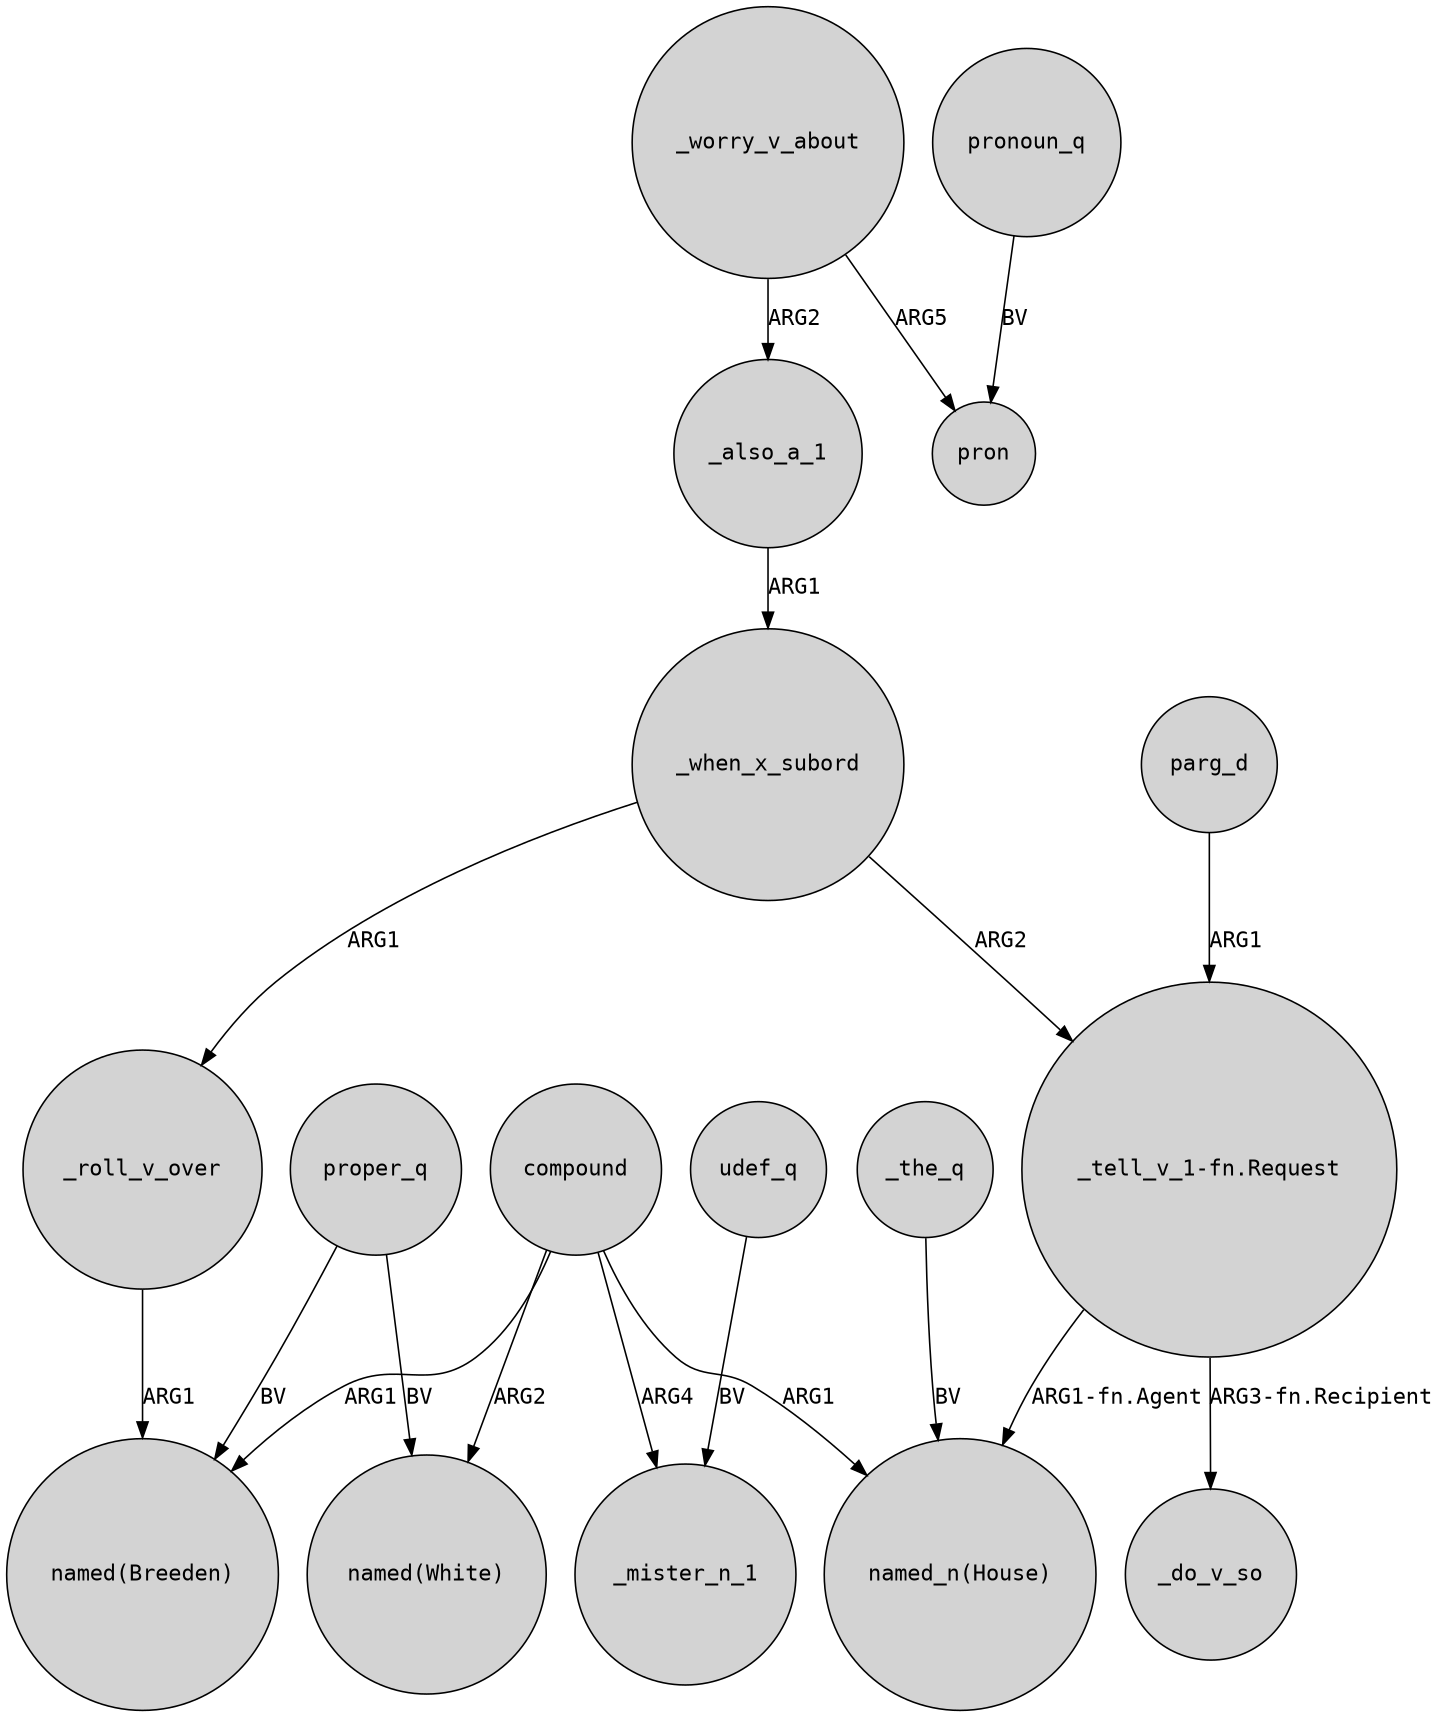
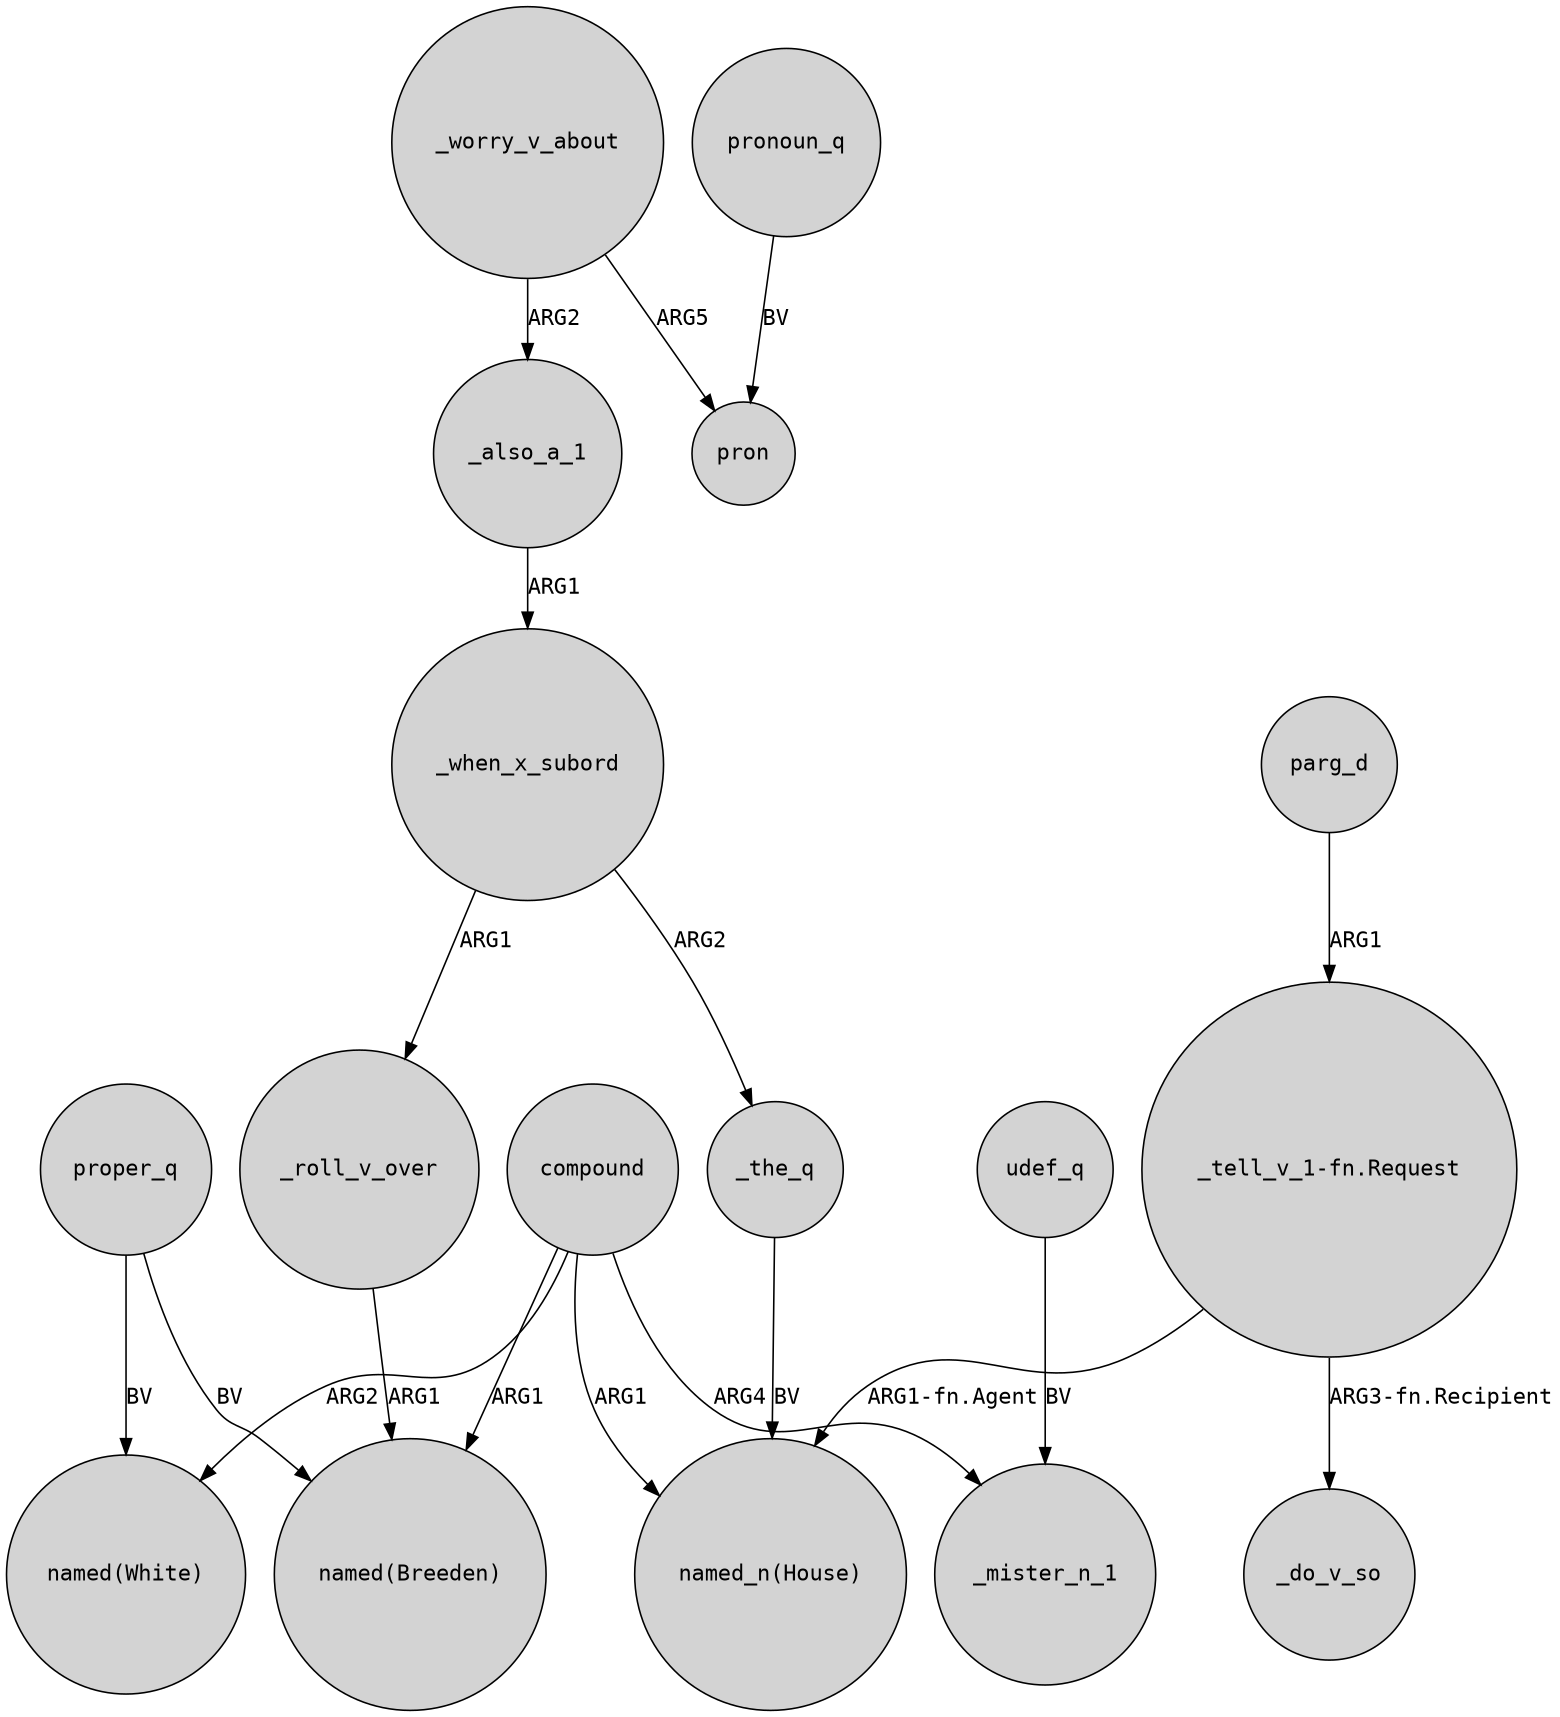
edge "_when_x_subord" -> "_tell_v_1-fn.Request": now "_when_x_subord" -> "_the_q"
